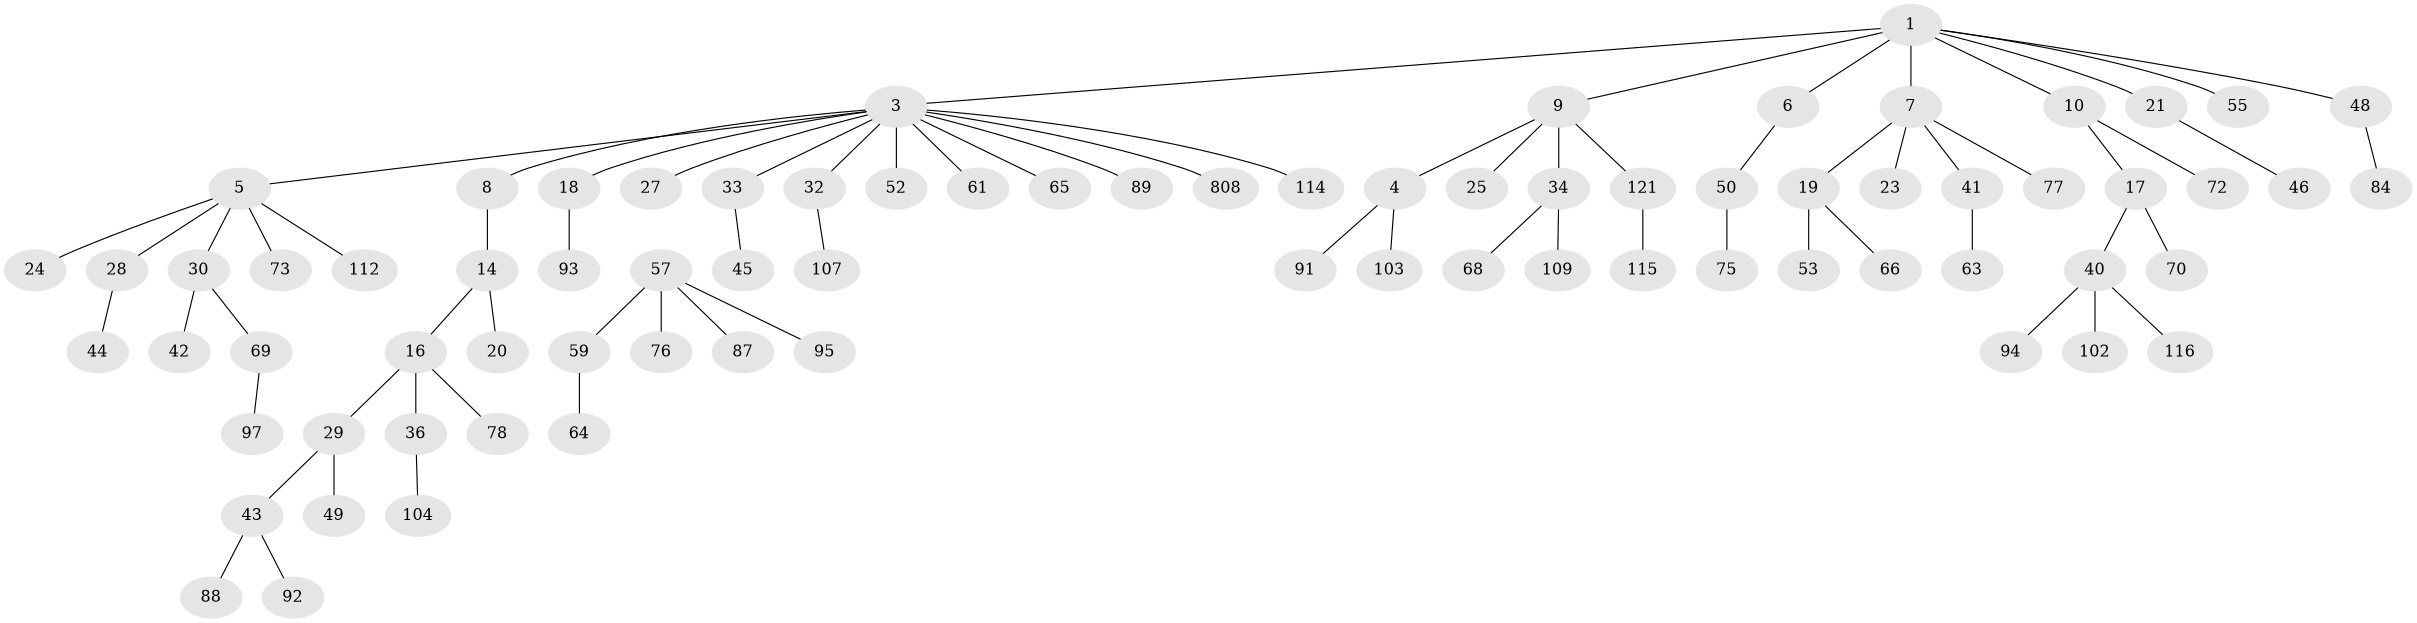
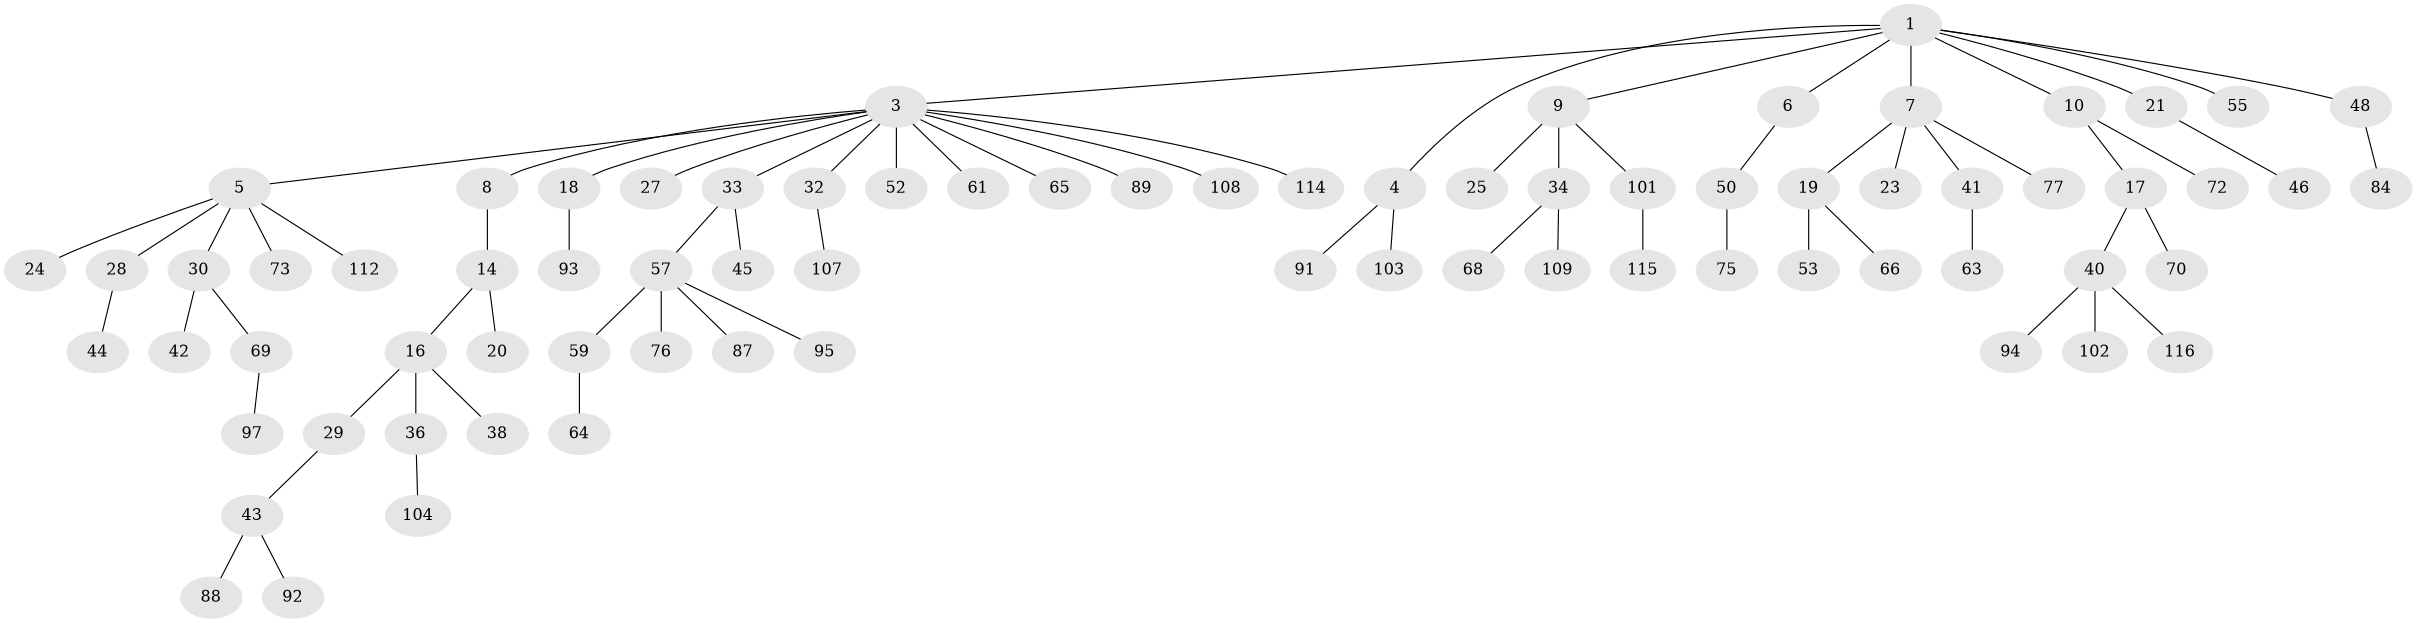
edge "9" -- "4": now "1" -- "4"
node "808": label "808" -> "108"
node "121": label "121" -> "101"
edge "33" -- "57": added
node "78": label "78" -> "38"
node "49": removed
